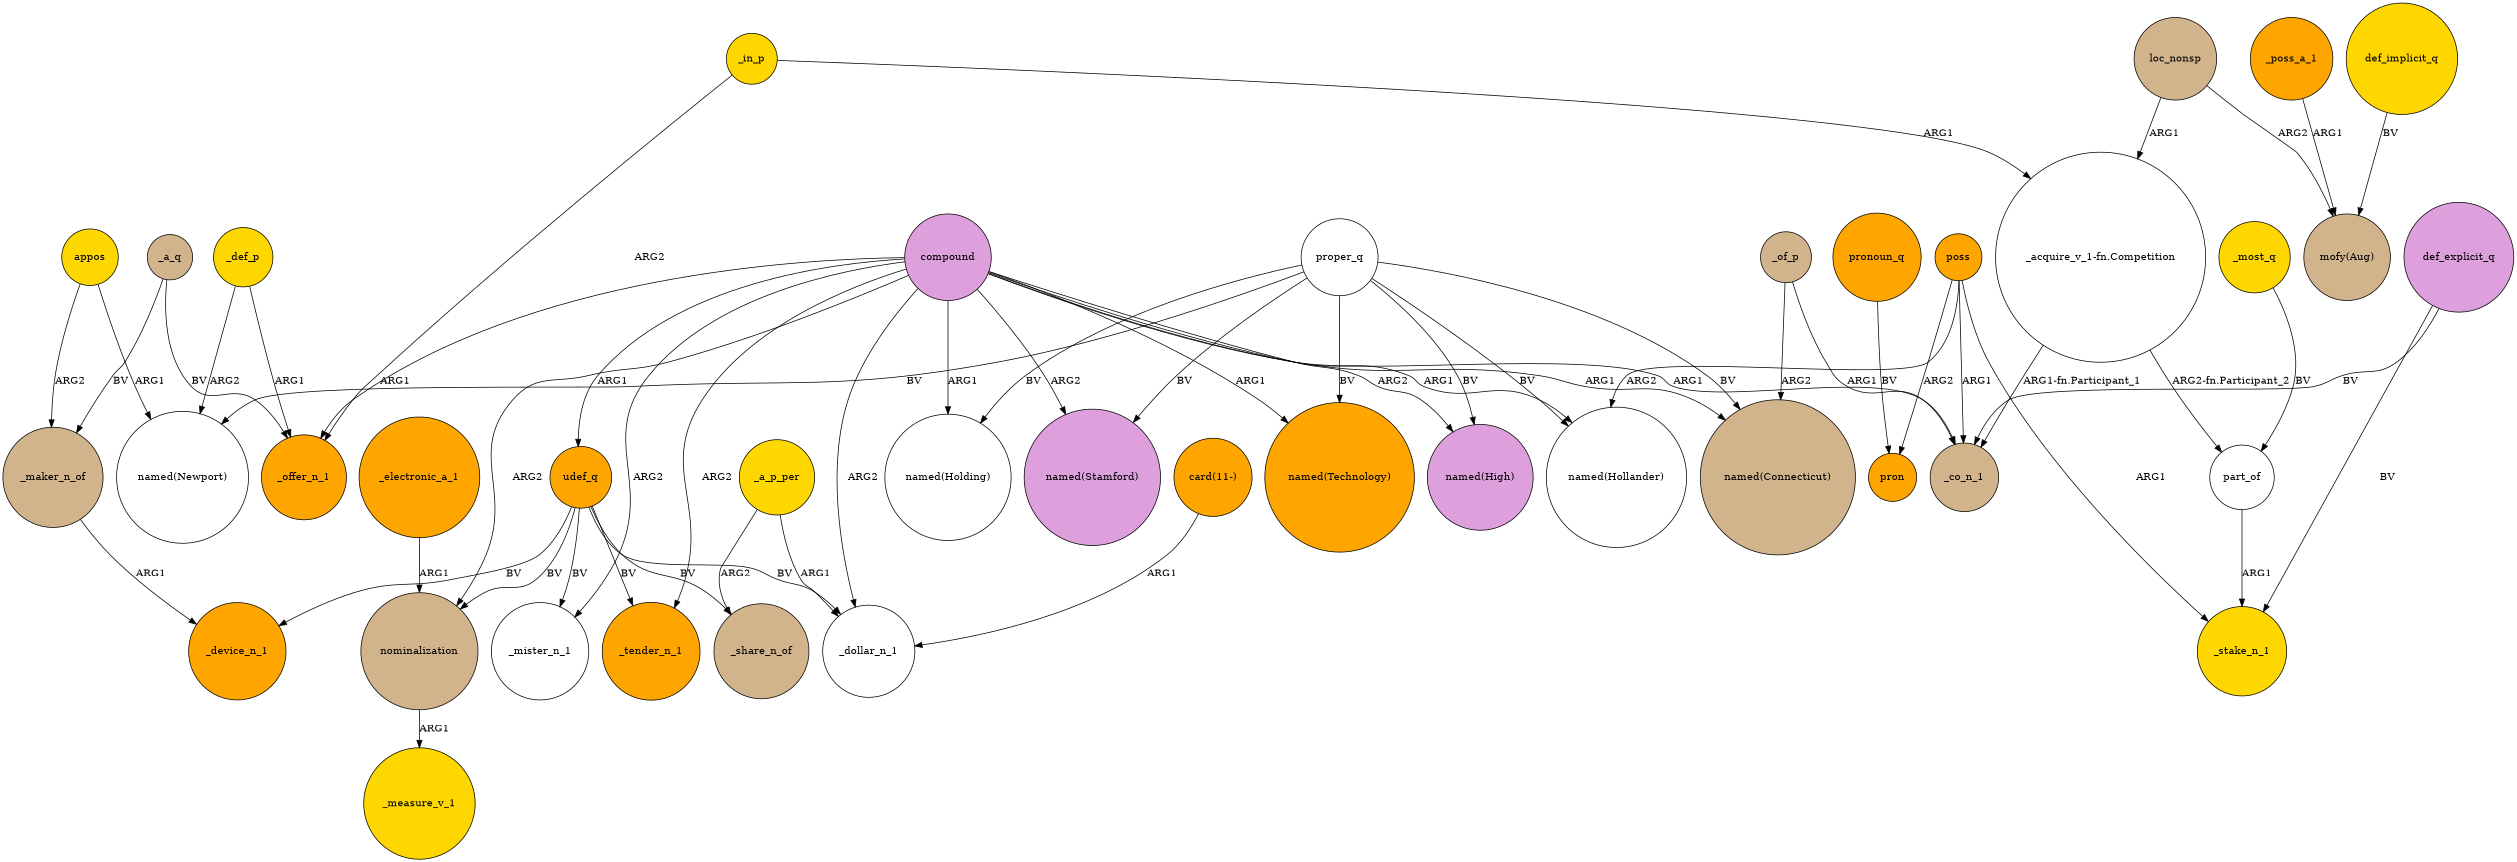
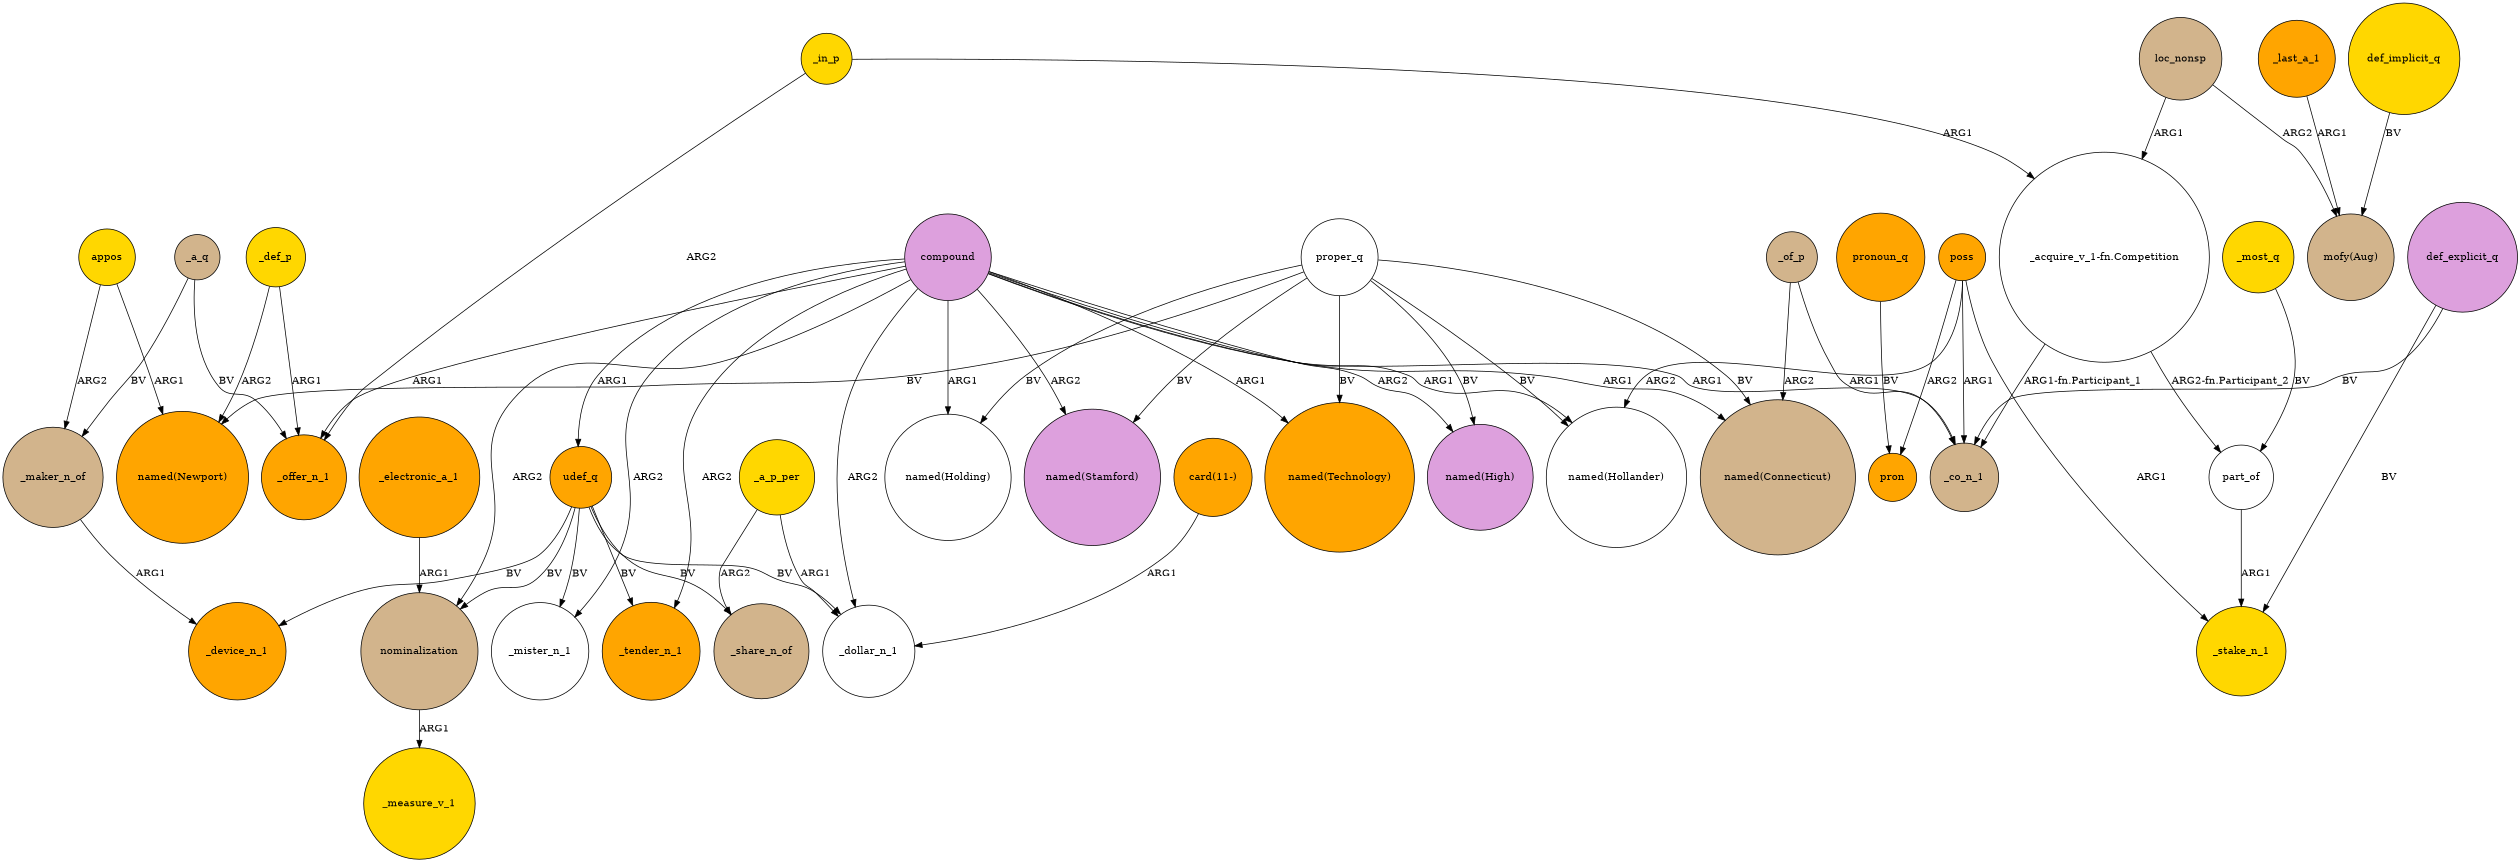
node "_poss_a_1": label "_poss_a_1" -> "_last_a_1"
node "named(Newport)": fillcolor white -> orange
